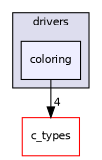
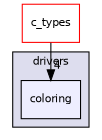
edge "coloring" -> "c_types": reversed
